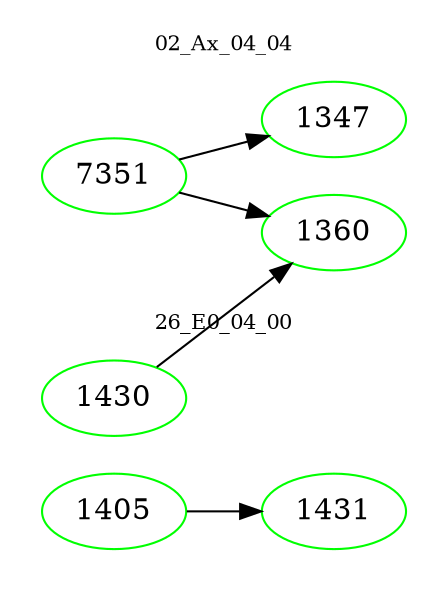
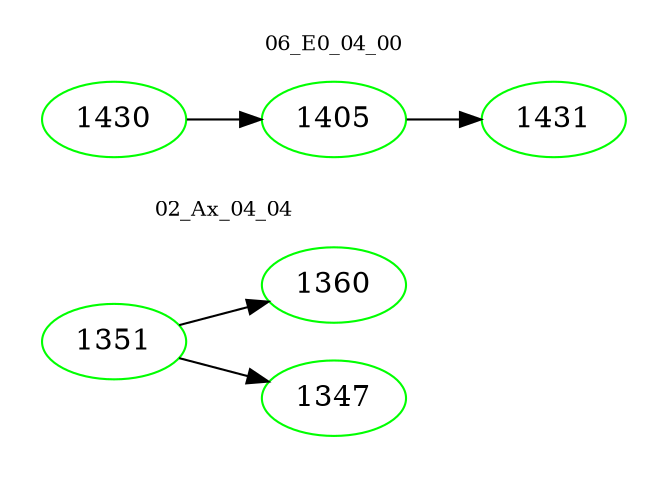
node "7351": label "7351" -> "1351"
edge "1430" -> "1360": now "1430" -> "1405"
cluster "26_E0_04_00": label "26_E0_04_00" -> "06_E0_04_00"
